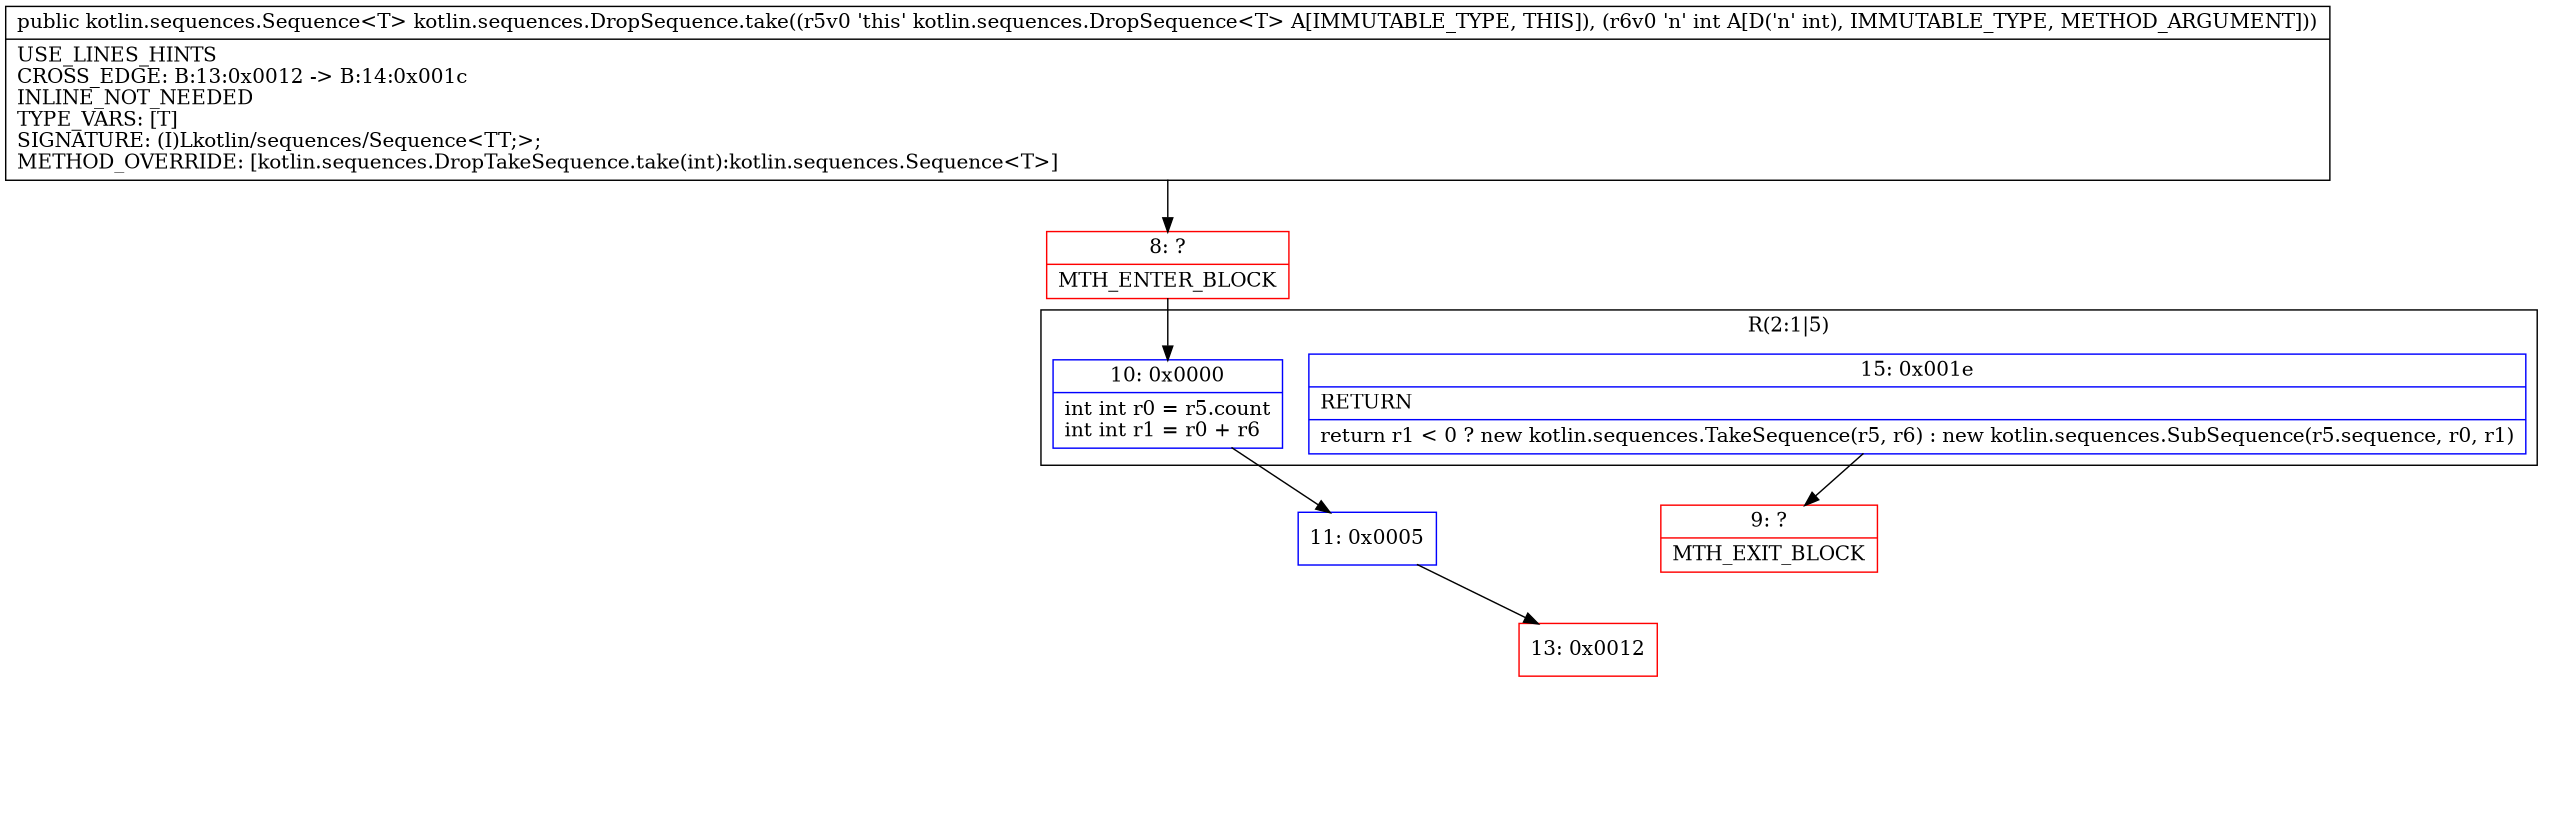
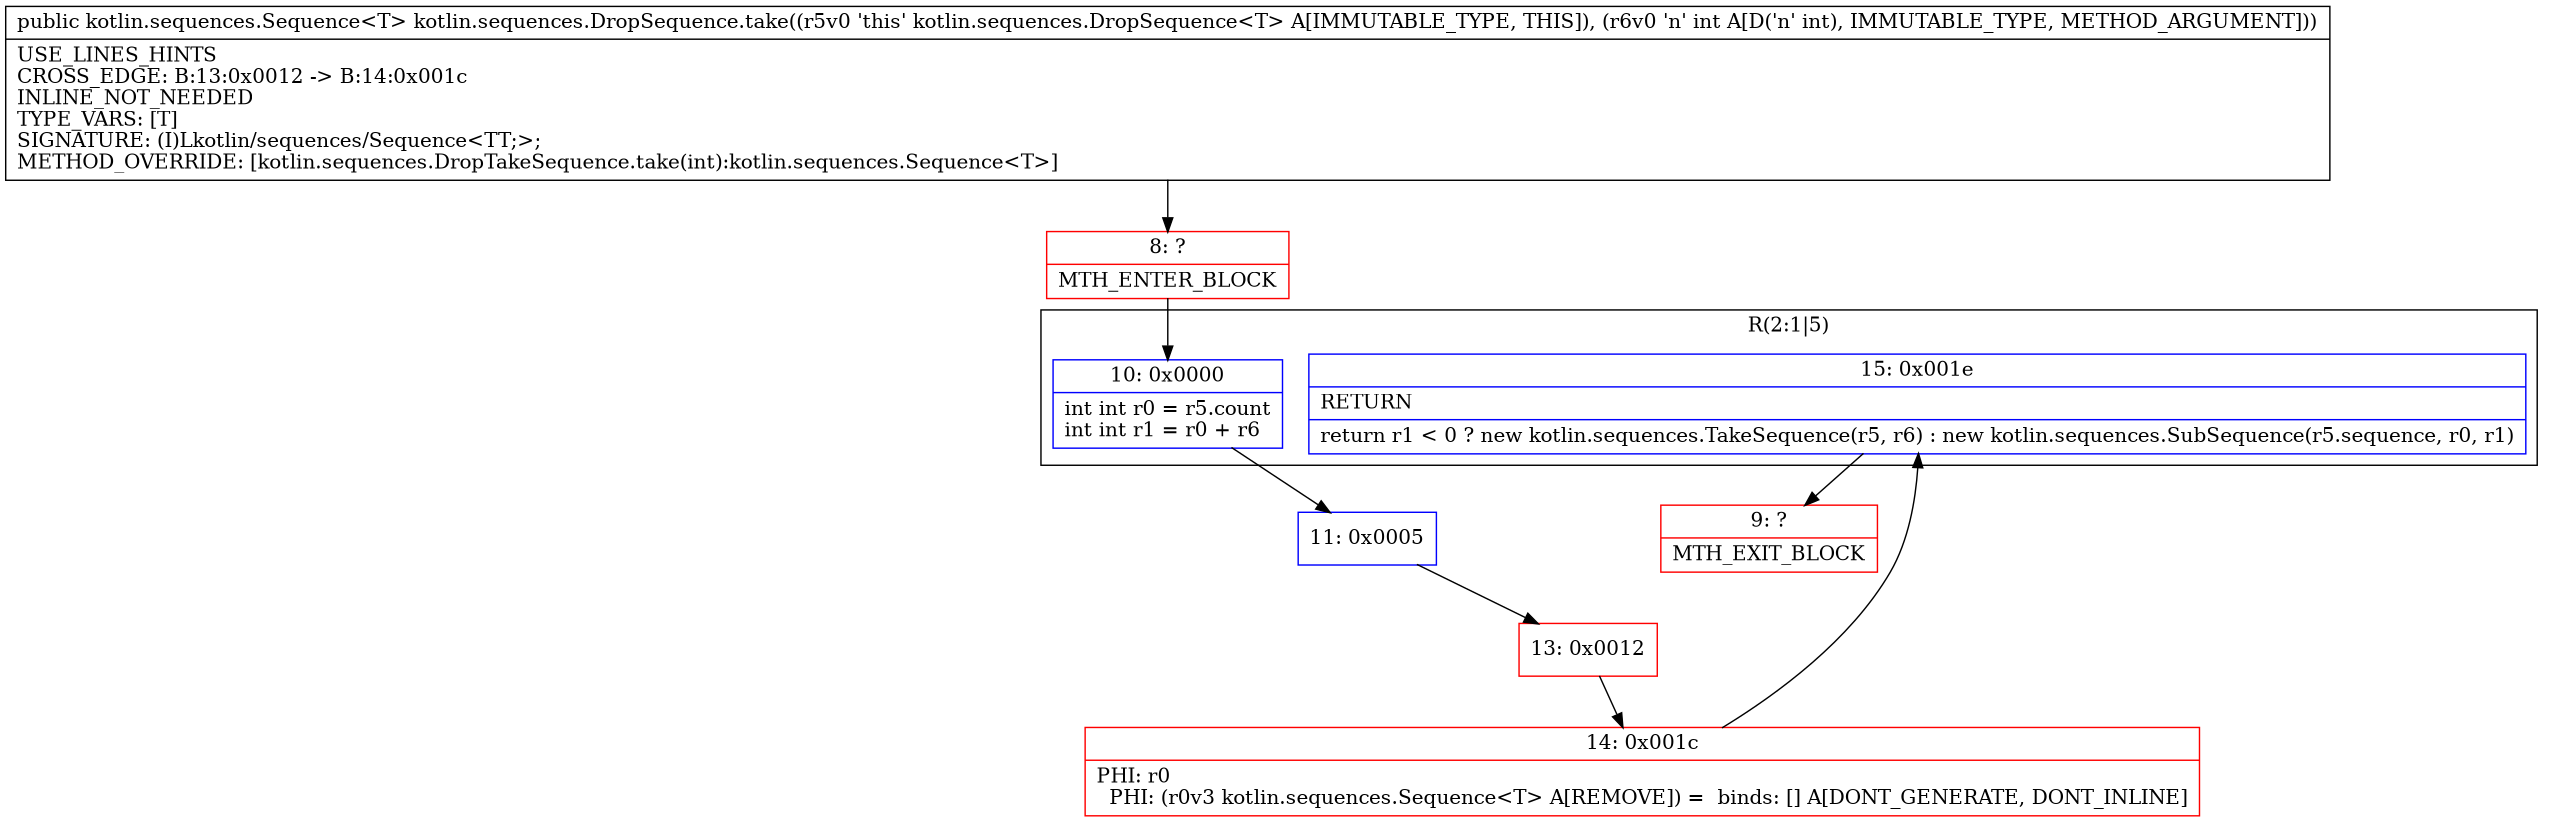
node "14: 0x001c": added
